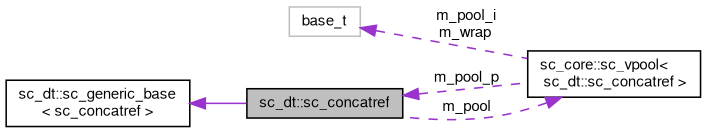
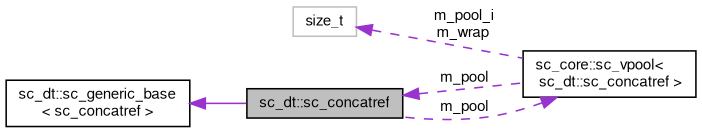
node "base_t": label "base_t" -> "size_t"
edge "sc_core::sc_vpool< sc_dt::sc_concatref >" -> "sc_dt::sc_concatref": label " m_pool_p" -> " m_pool"
